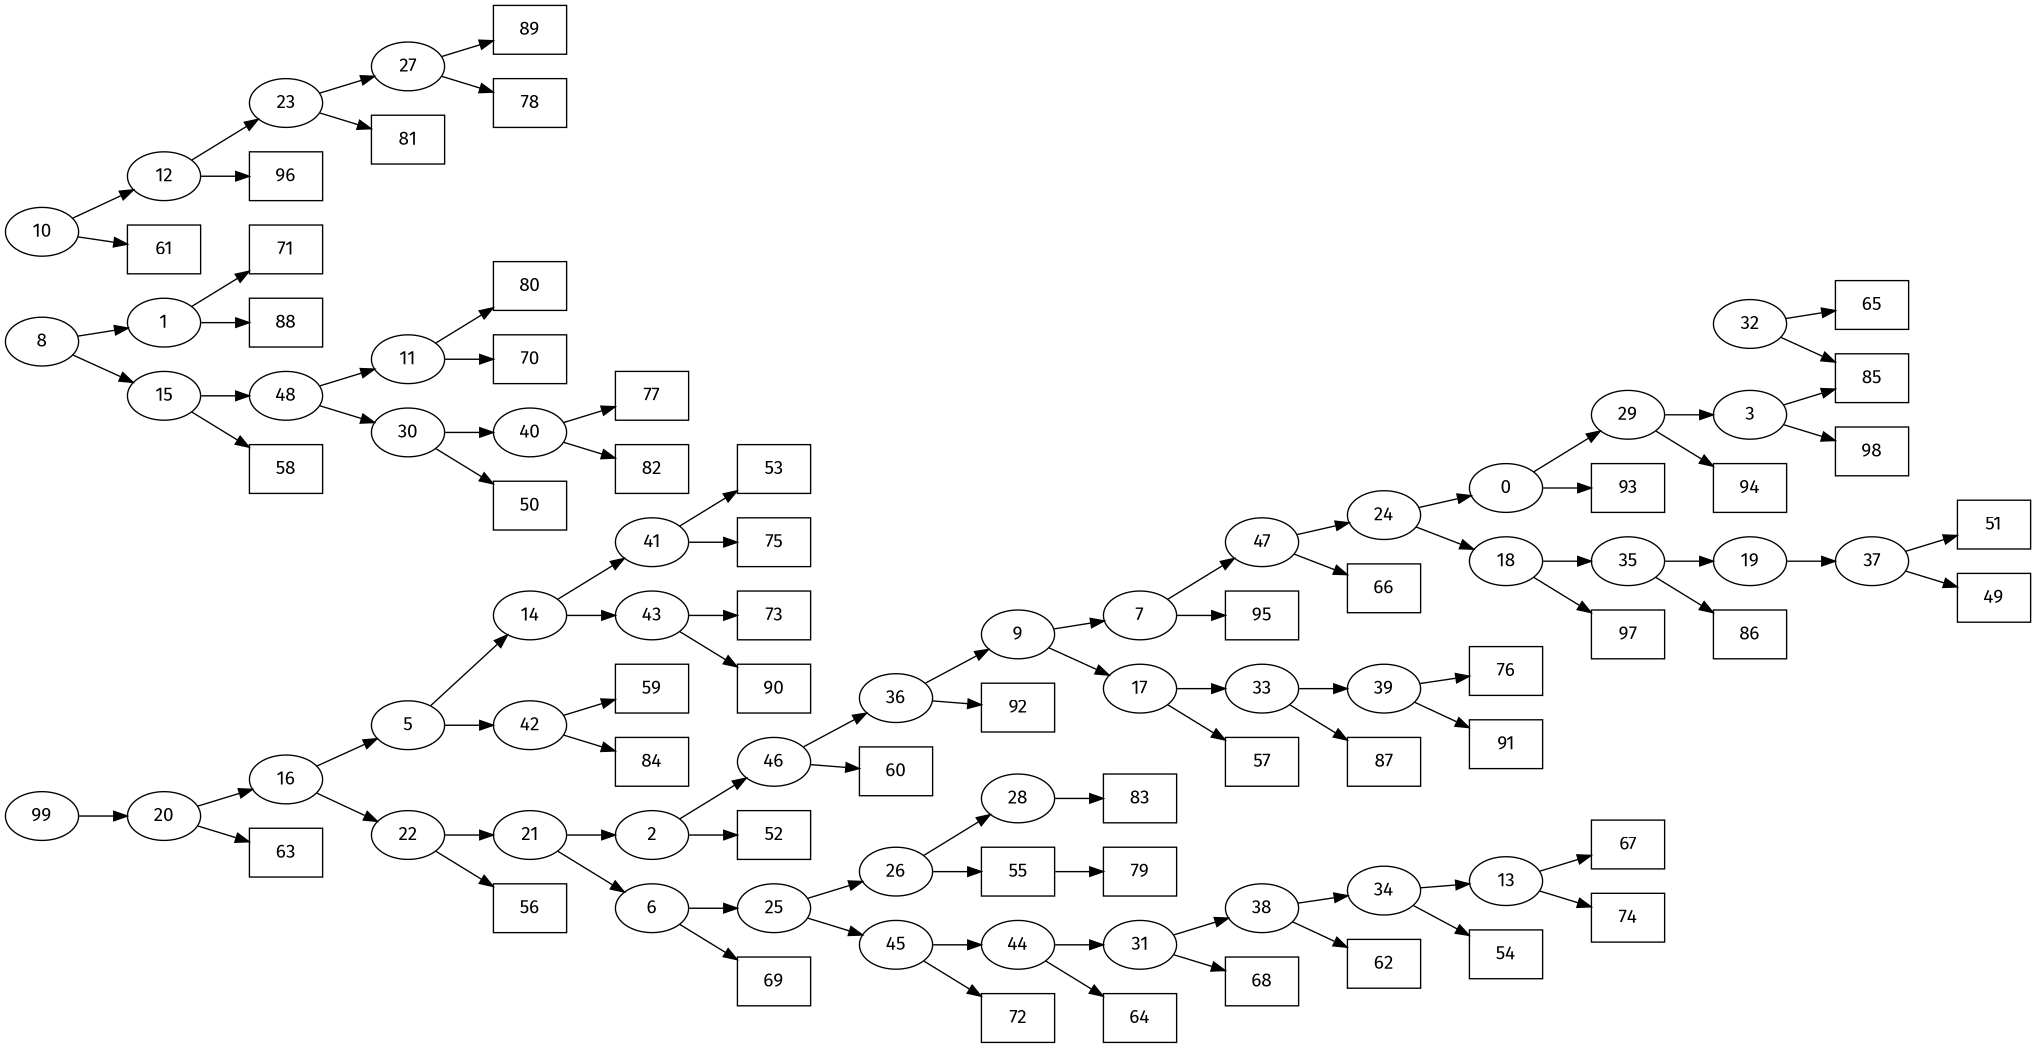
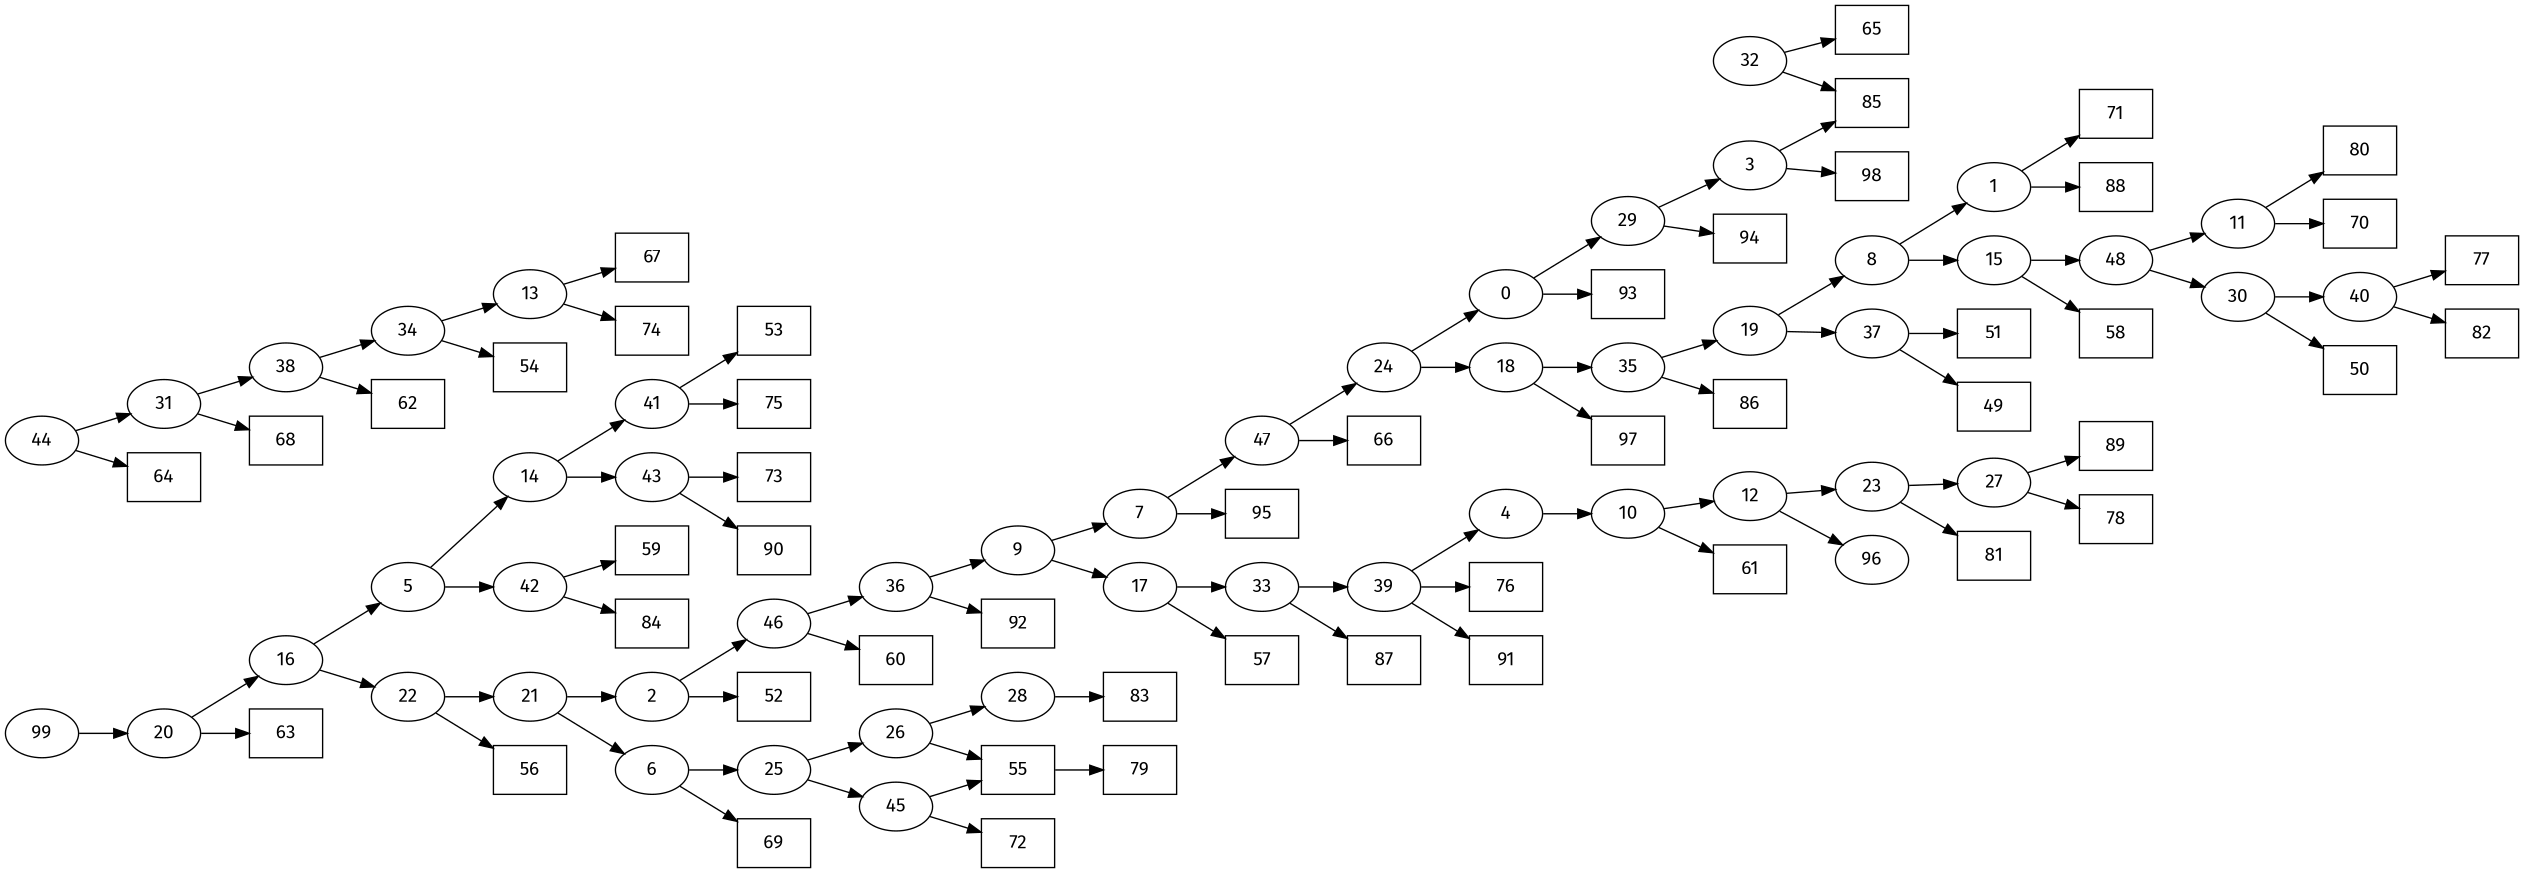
node "96": shape box -> ellipse
edge "19" -> "8": added
node "4": added
edge "45" -> "44": now "45" -> "55"
